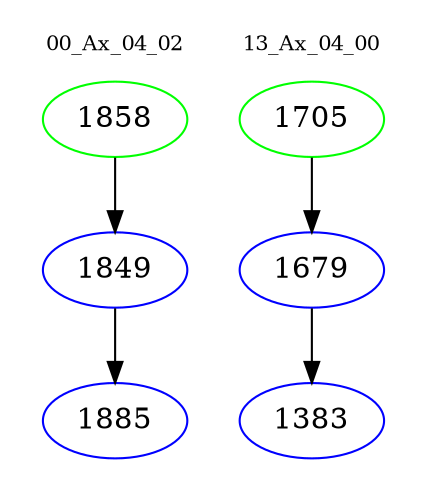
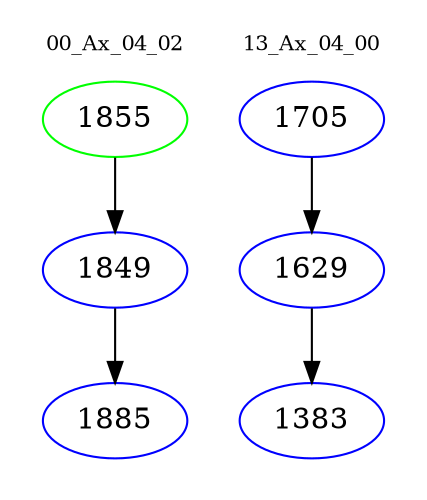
node "1858": label "1858" -> "1855"
node "1705": color green -> blue
node "1679": label "1679" -> "1629"
